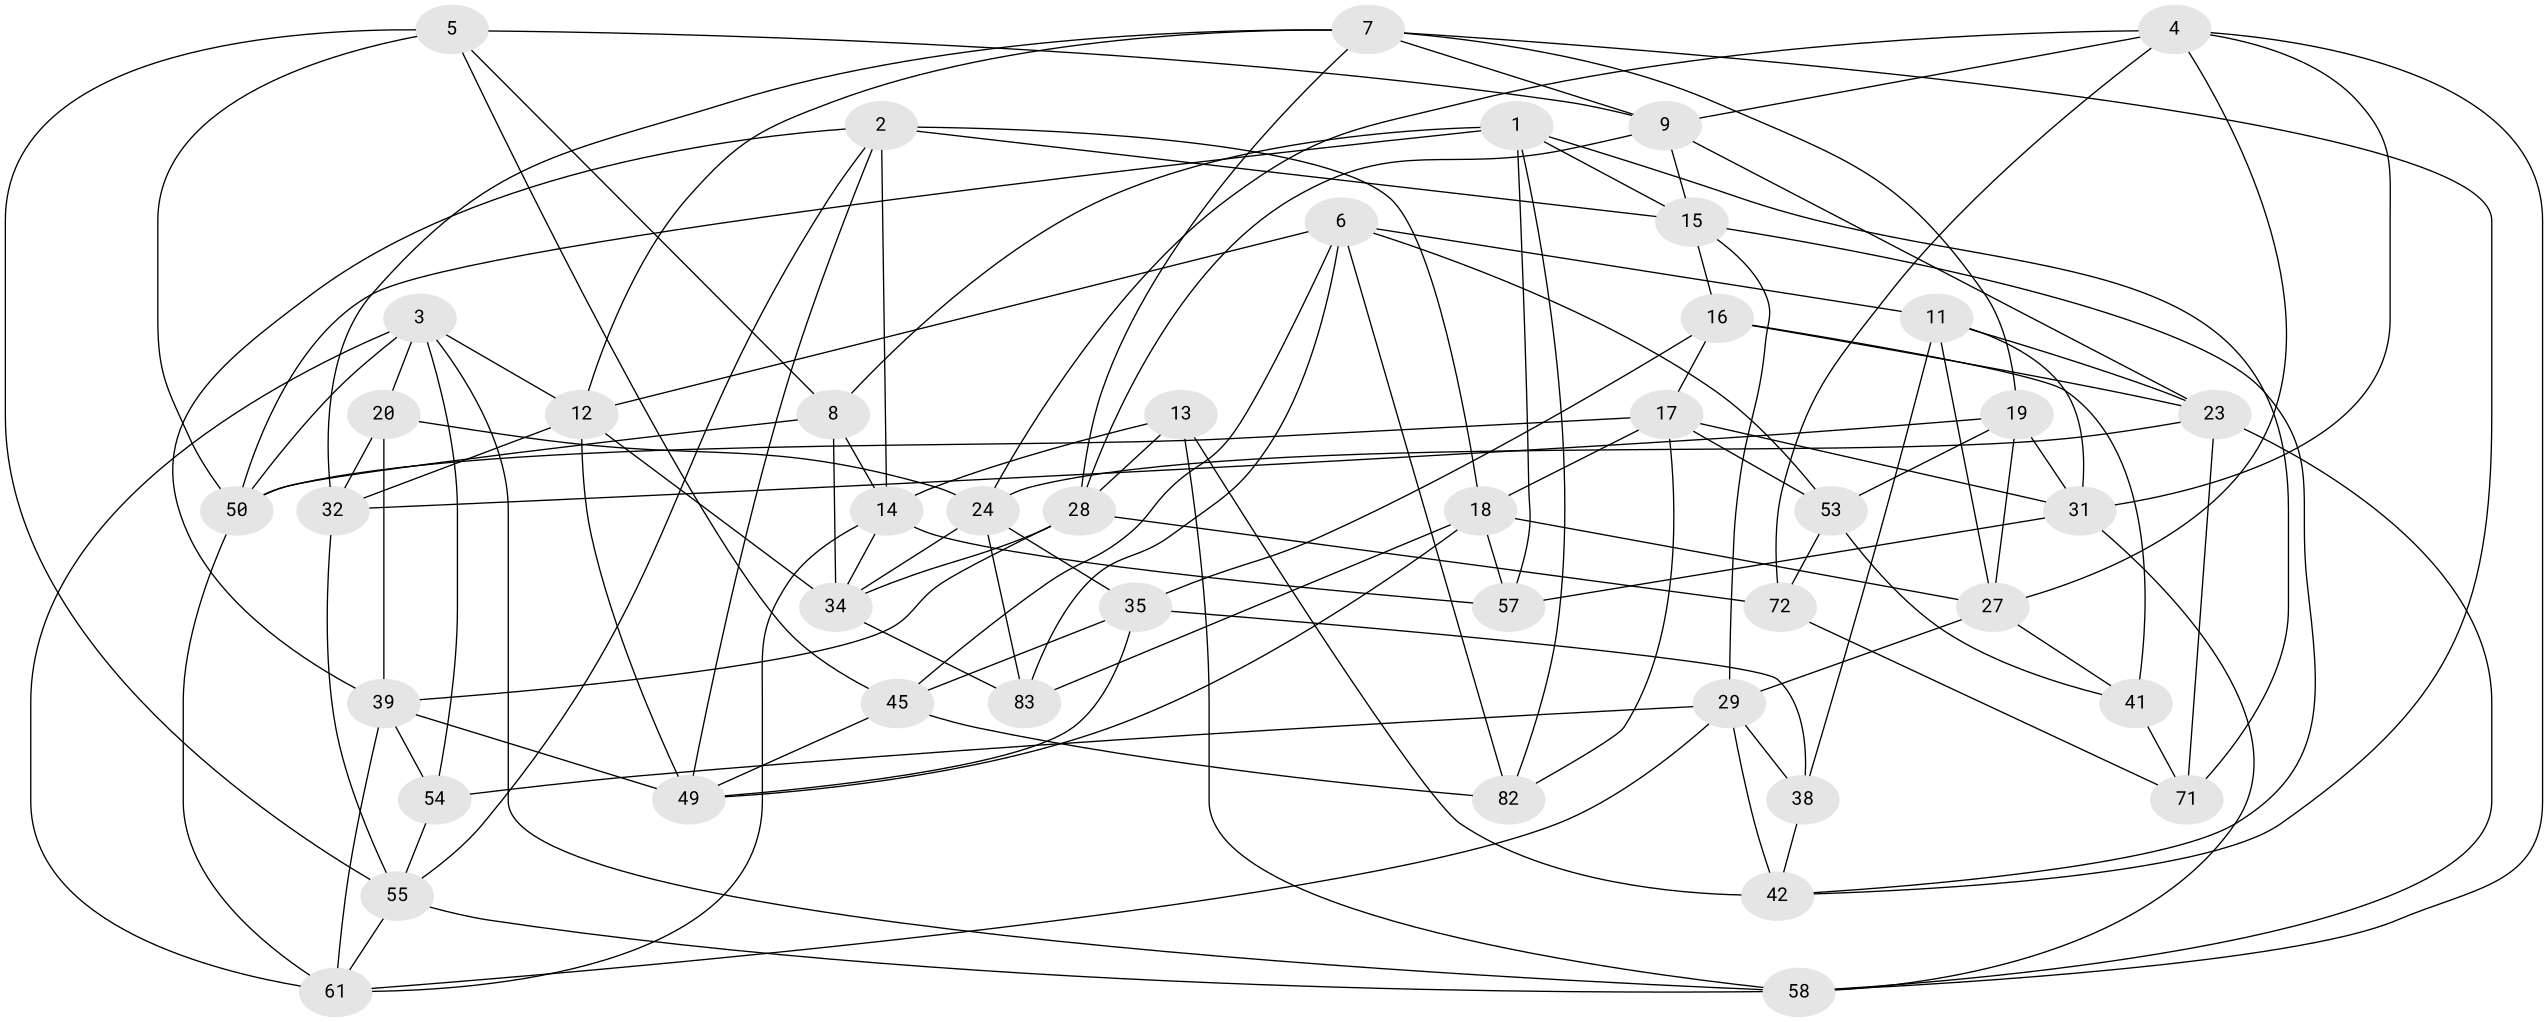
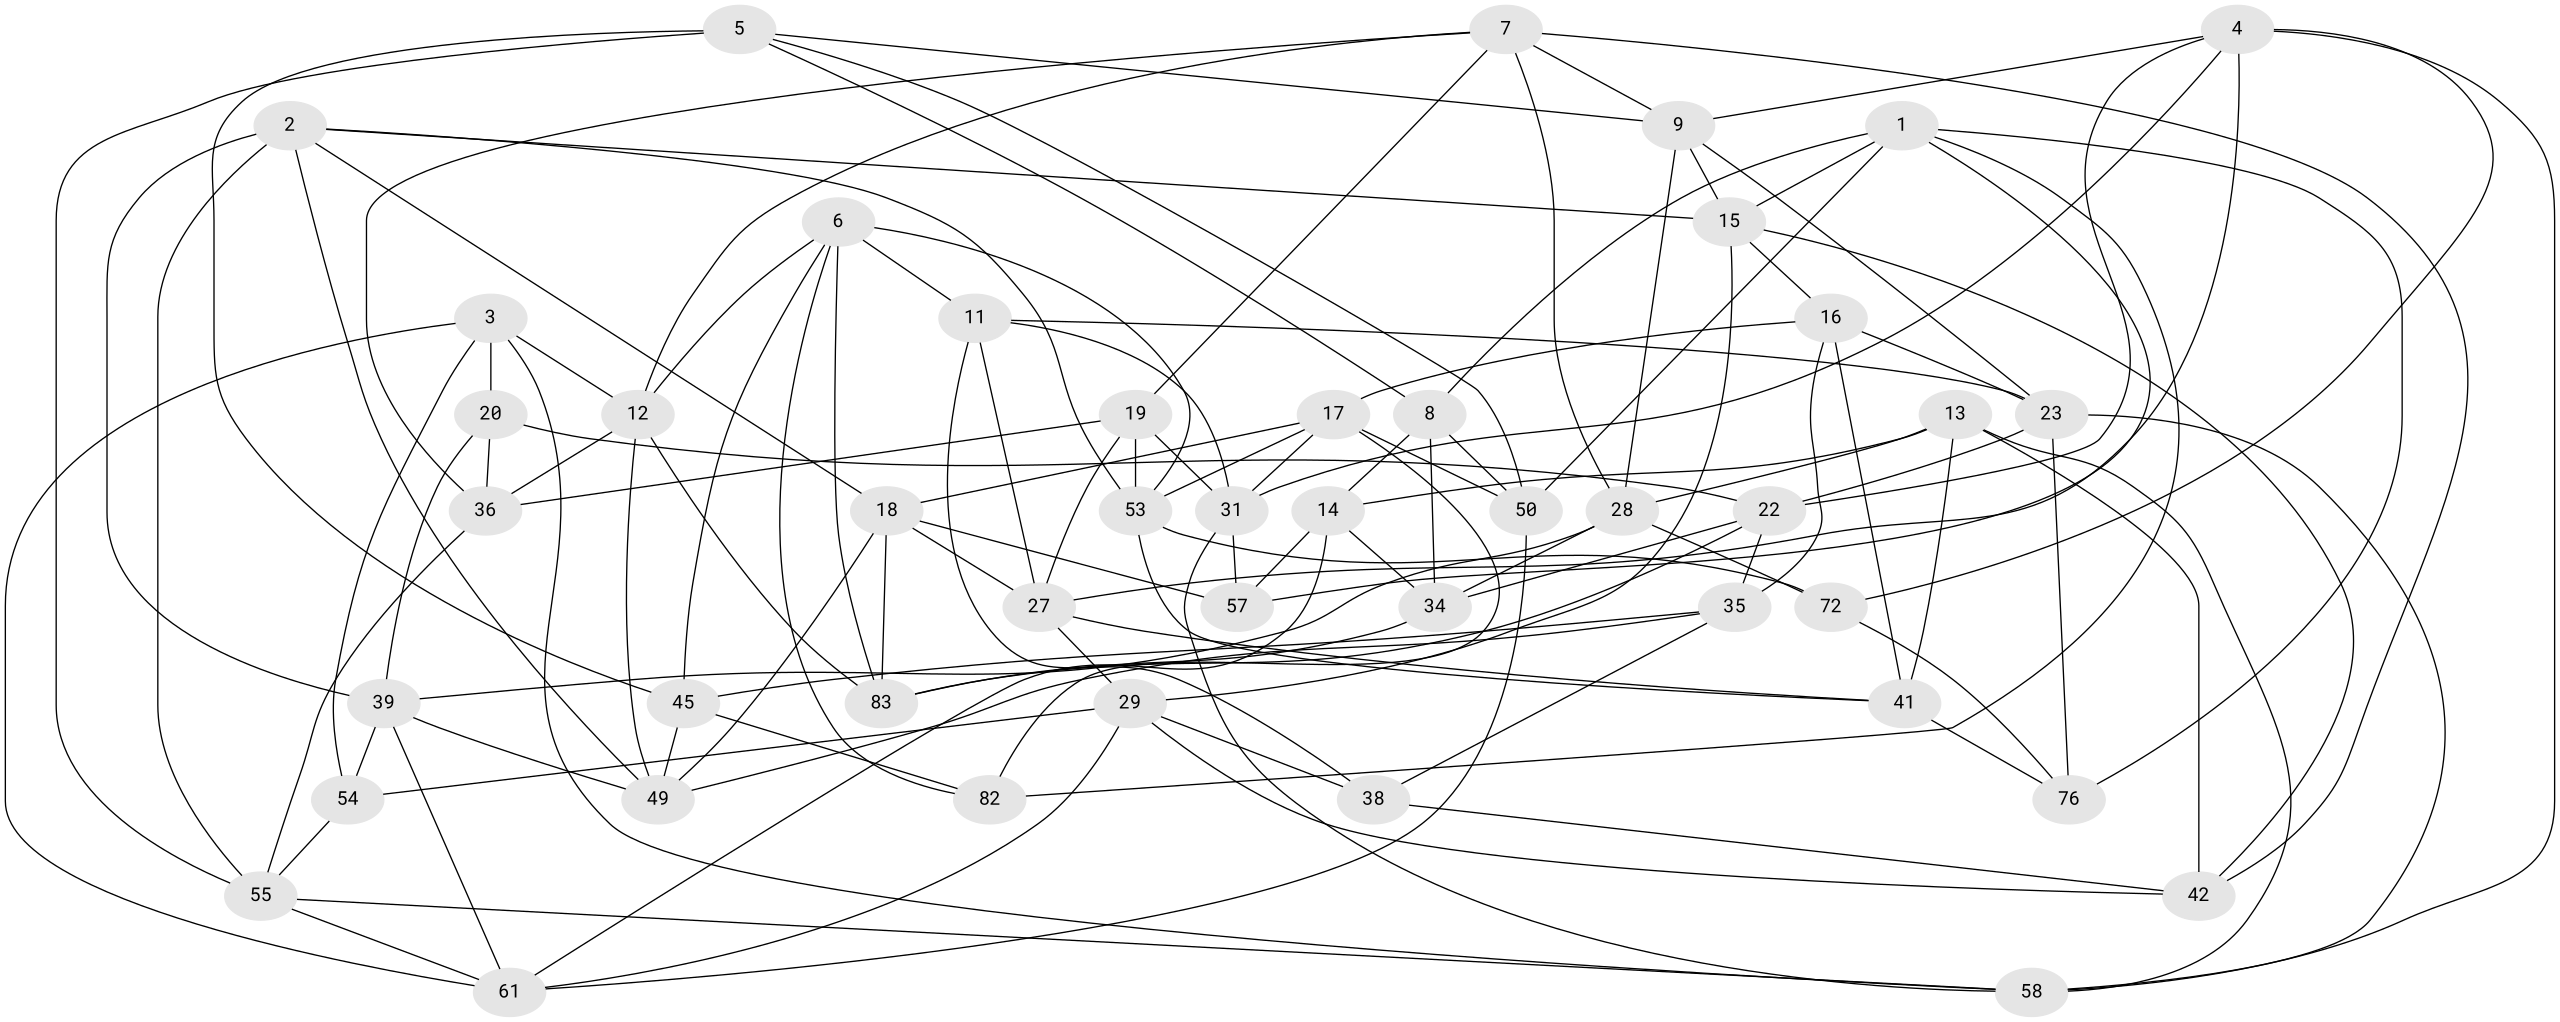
edge "2" -- "14": now "2" -- "53"
edge "3" -- "50": removed
node "32": label "32" -> "36"
node "24": label "24" -> "22"
edge "12" -- "34": now "12" -- "83"
edge "13" -- "41": added
node "71": label "71" -> "76"
